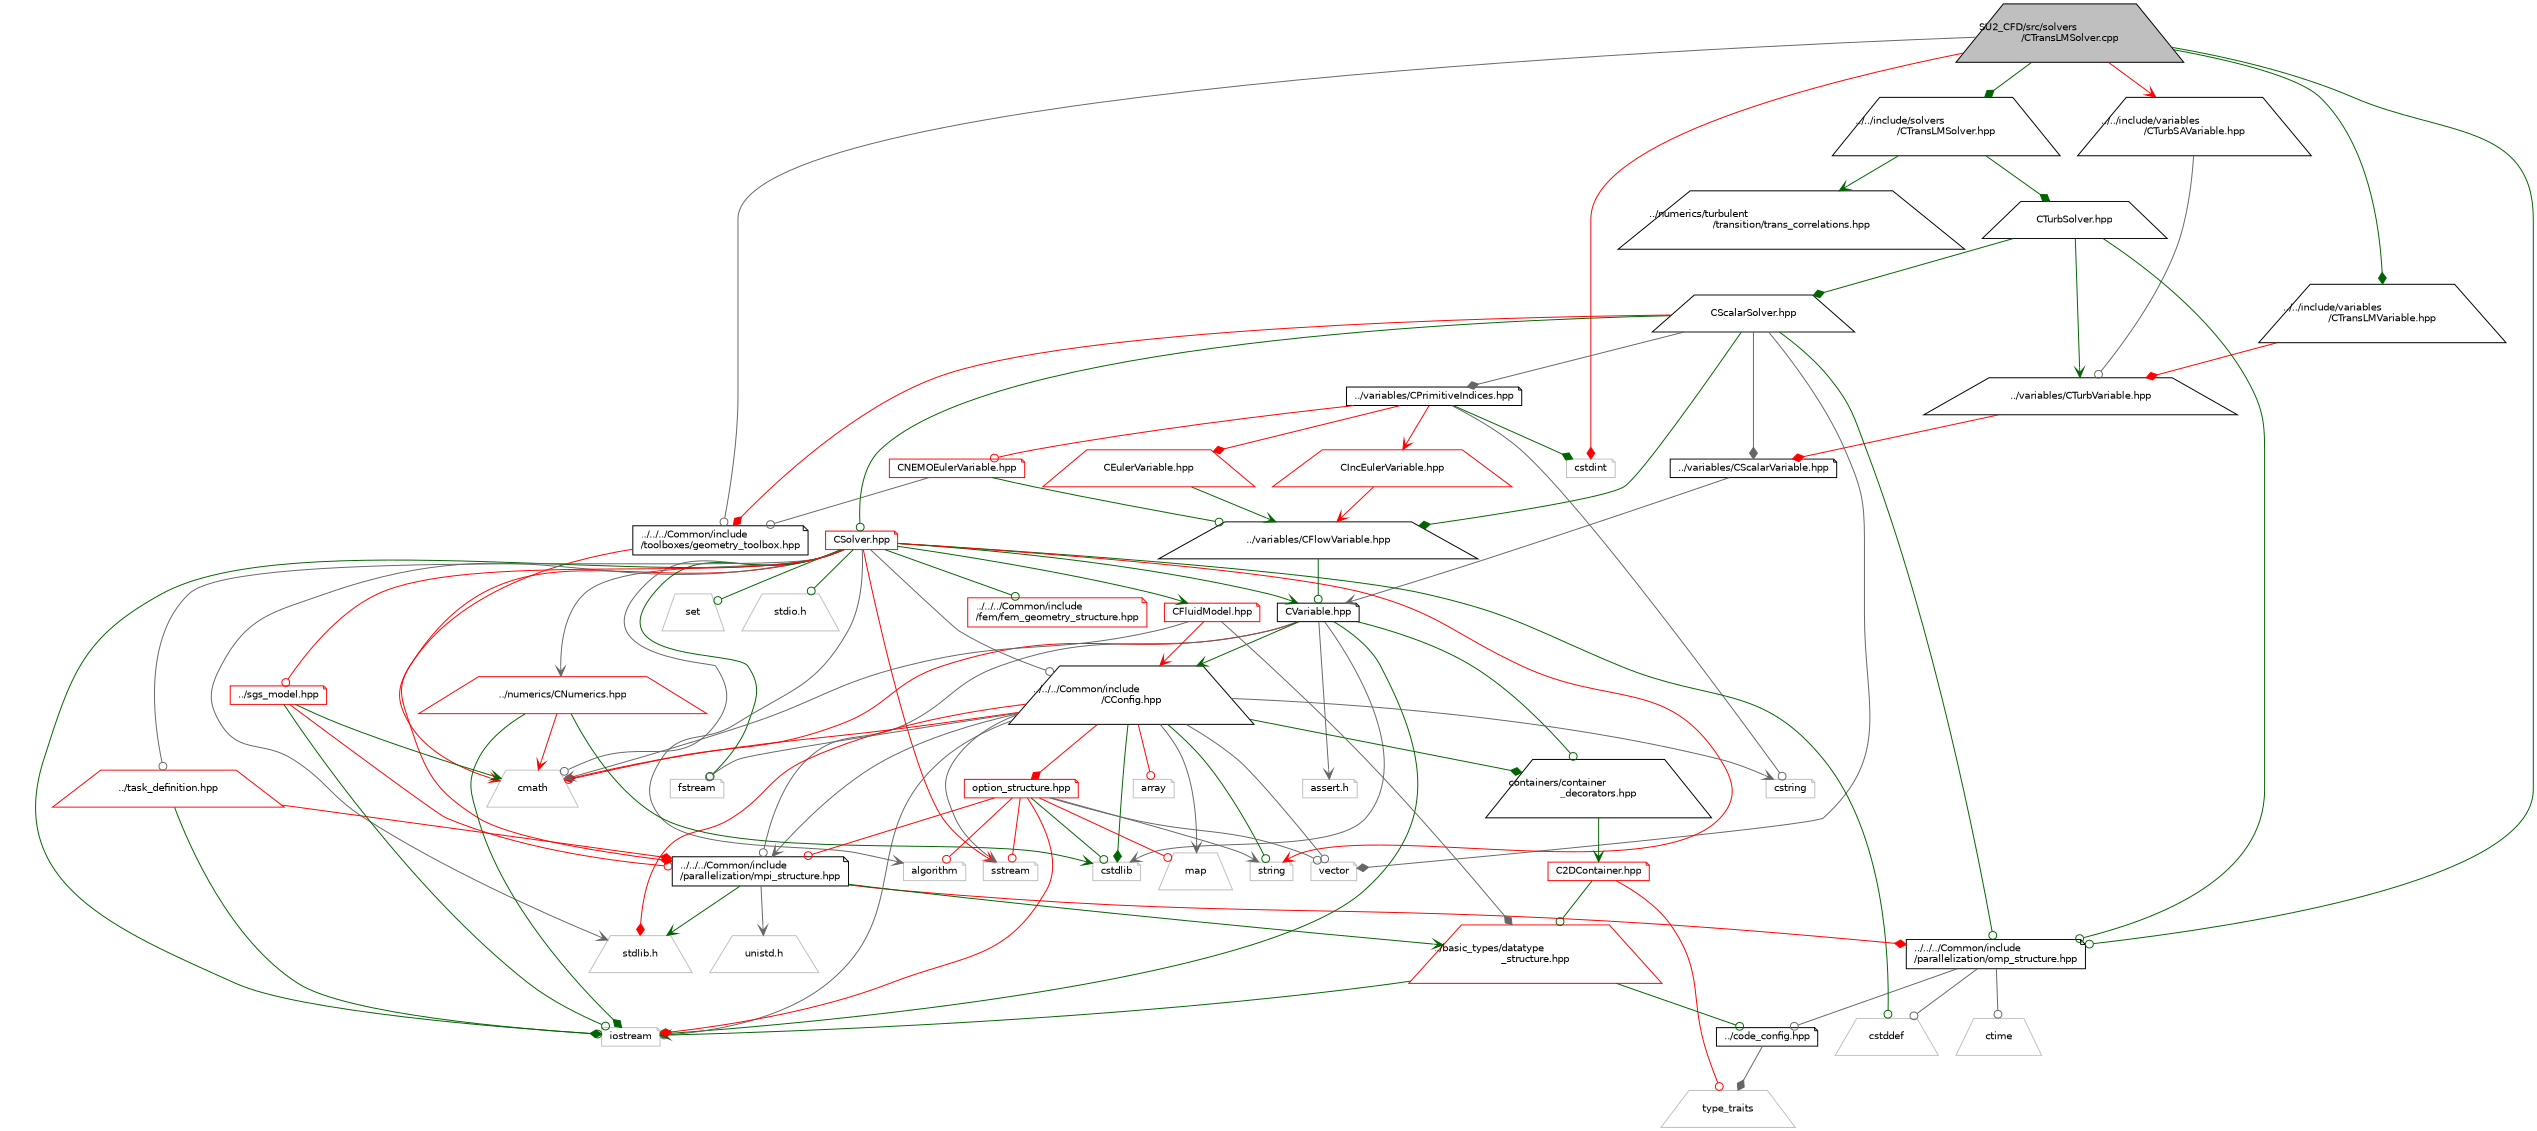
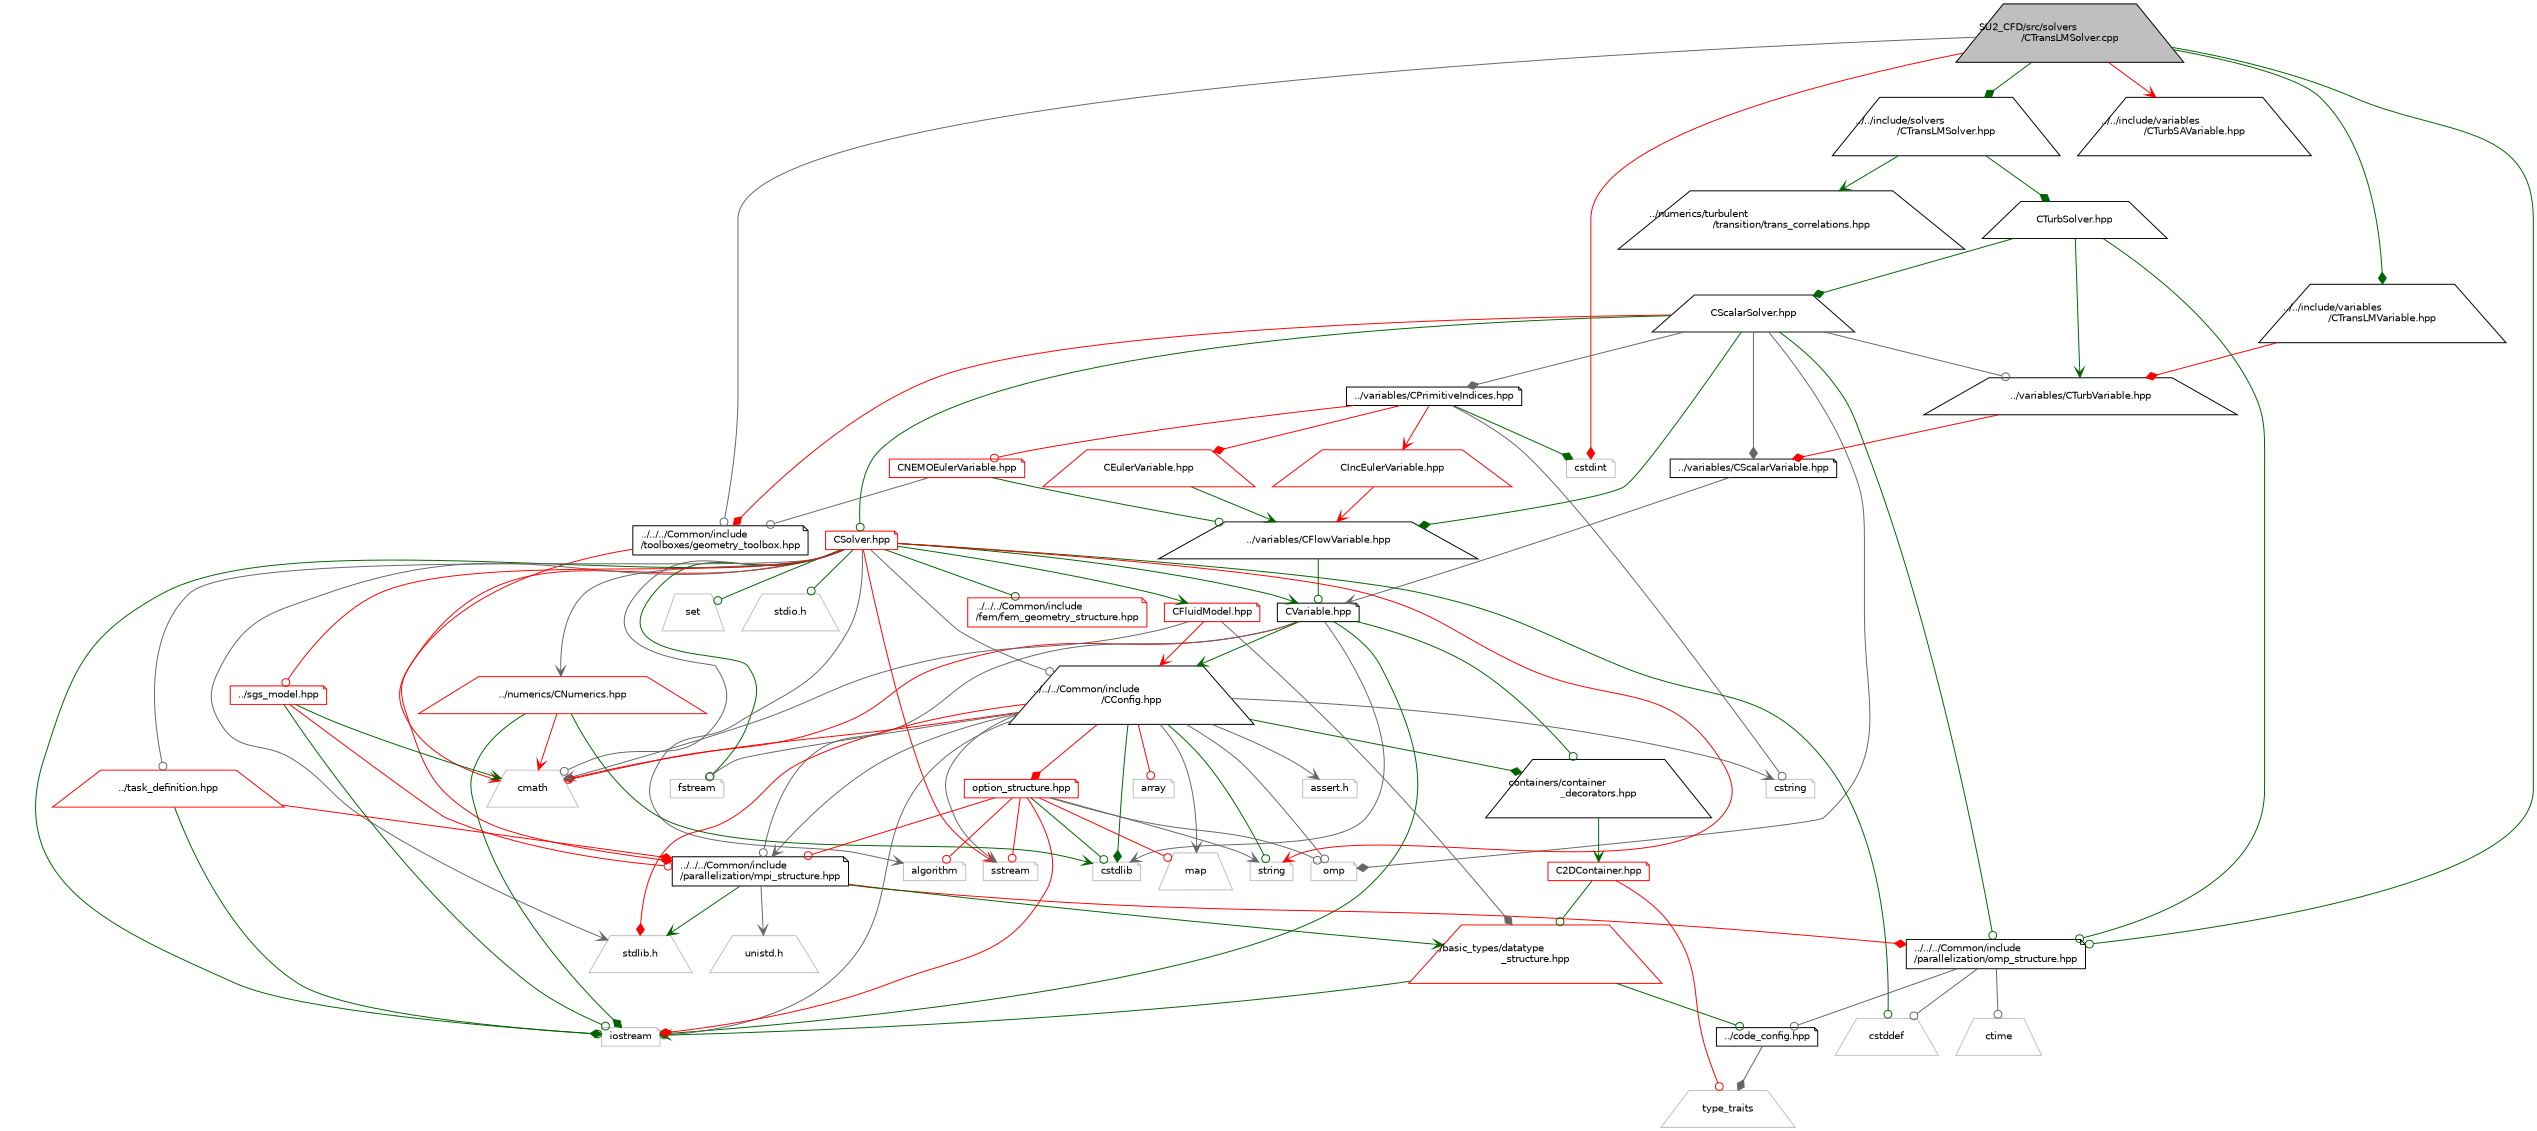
edge "../../include/variables /CTurbSAVariable.hpp" -> "../variables/CTurbVariable.hpp": now "CScalarSolver.hpp" -> "../variables/CTurbVariable.hpp"
edge "CVariable.hpp" -> "assert.h": now "../../../Common/include /CConfig.hpp" -> "assert.h"
node "vector": label "vector" -> "omp"
